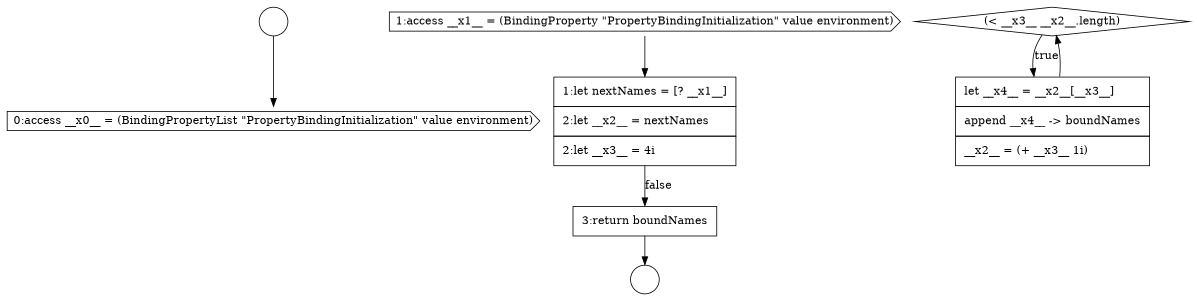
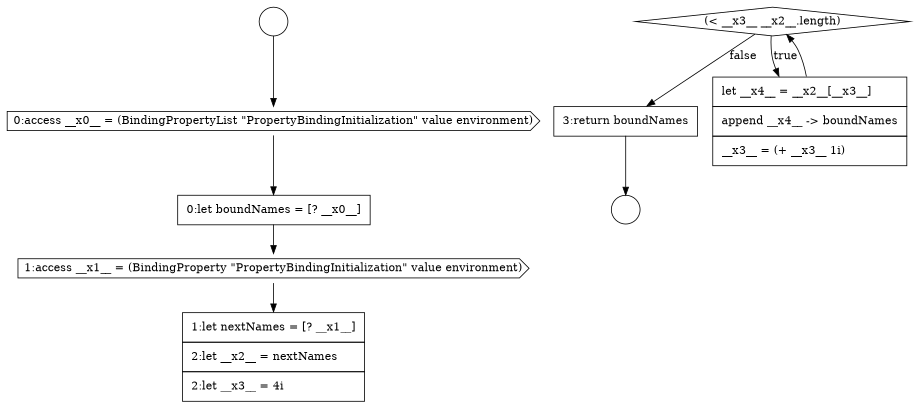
node "let __x4__ = __x2__[__x3__]": text "__x2__ = (+ __x3__ 1i)" -> "__x3__ = (+ __x3__ 1i)"
edge "1:let nextNames = [? __x1__]" -> "3:return boundNames": now "(< __x3__ __x2__.length)" -> "3:return boundNames"
node "0:let boundNames = [? __x0__]": added
